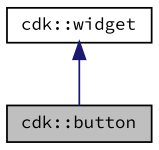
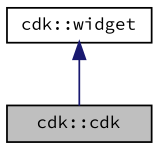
node "cdk::button": label "cdk::button" -> "cdk::cdk"
